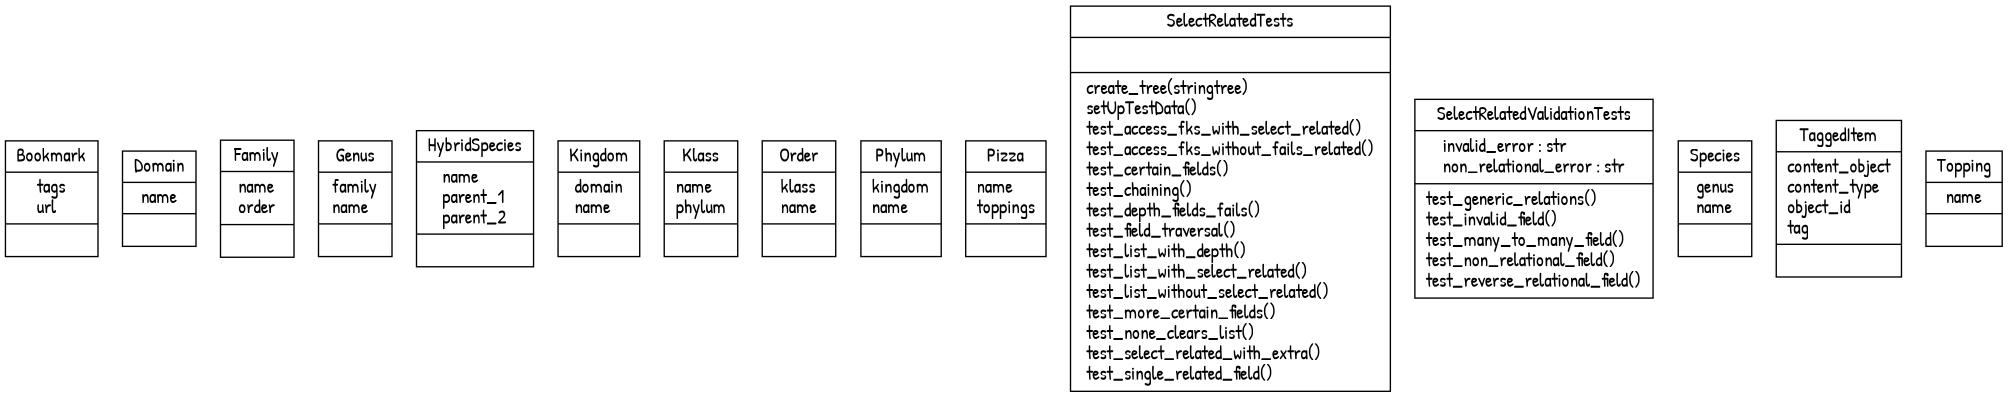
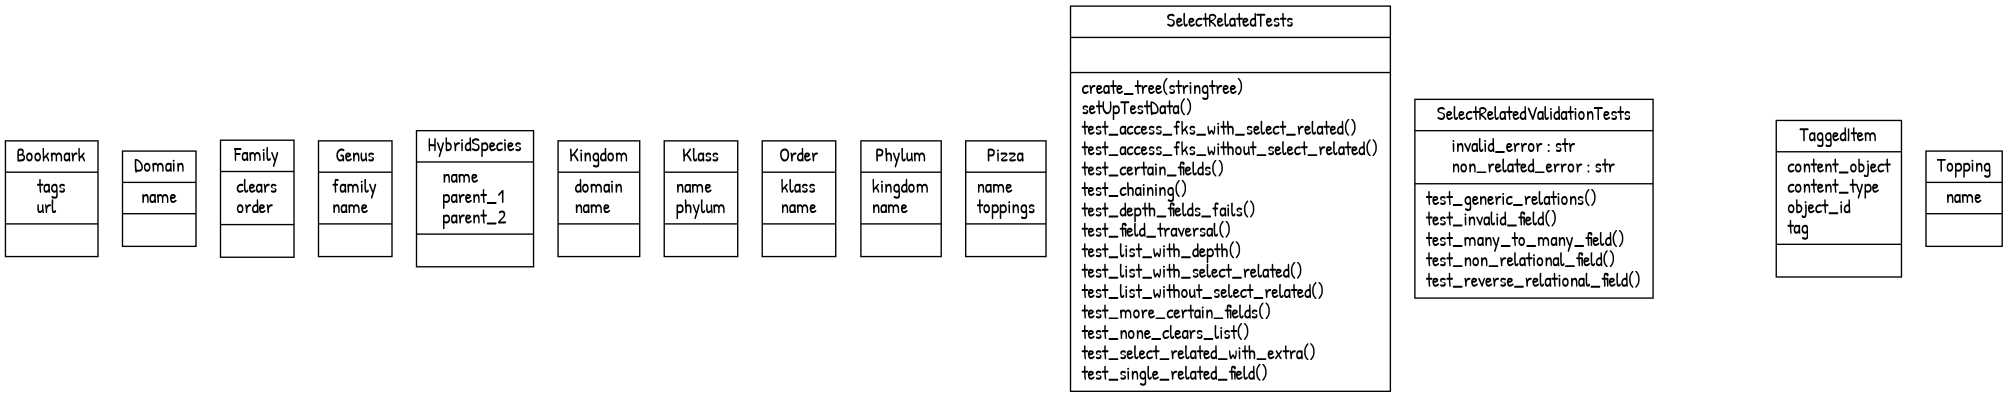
node "SelectRelatedTests": text "test_access_fks_without_fails_related()" -> "test_access_fks_without_select_related()"
node "SelectRelatedValidationTests": text "non_relational_error : str" -> "non_related_error : str"
node "Family": text "name" -> "clears"
node "Species": removed
